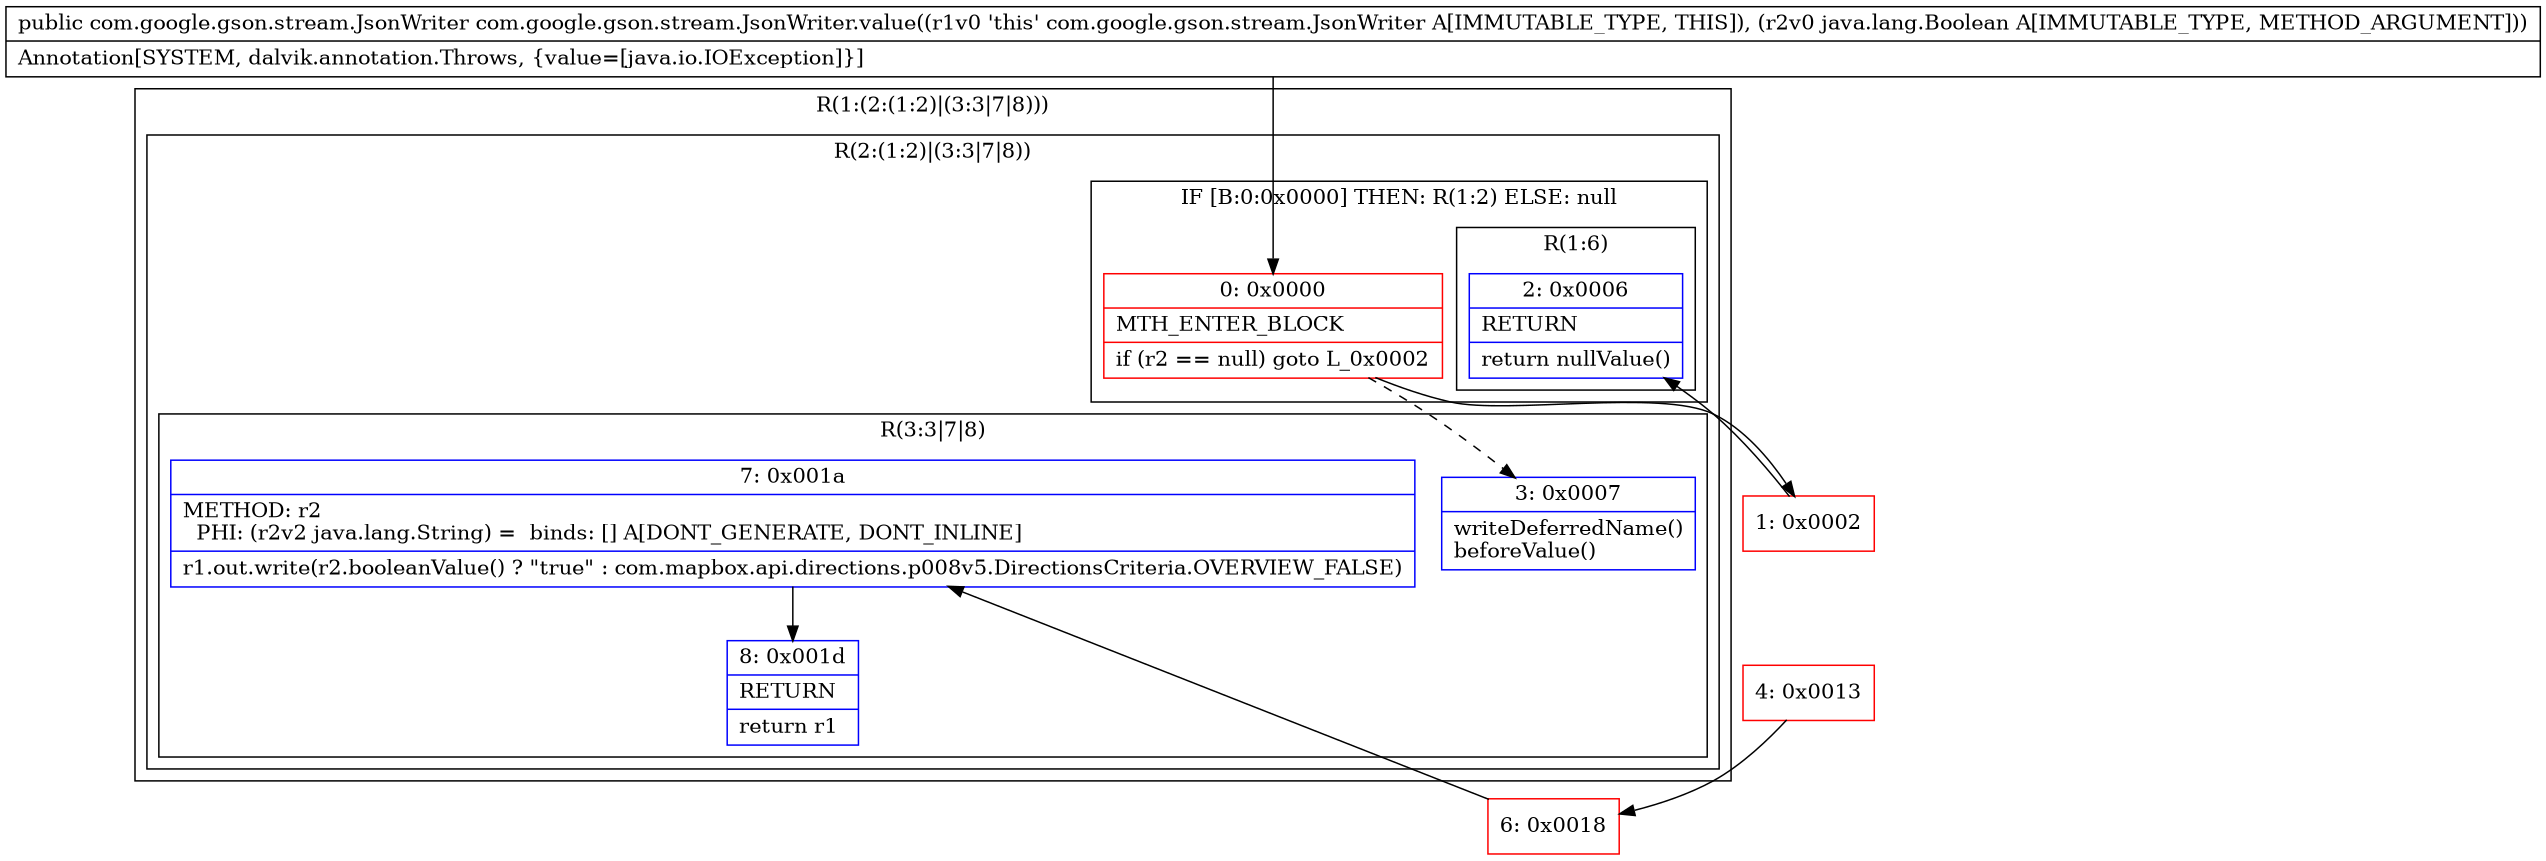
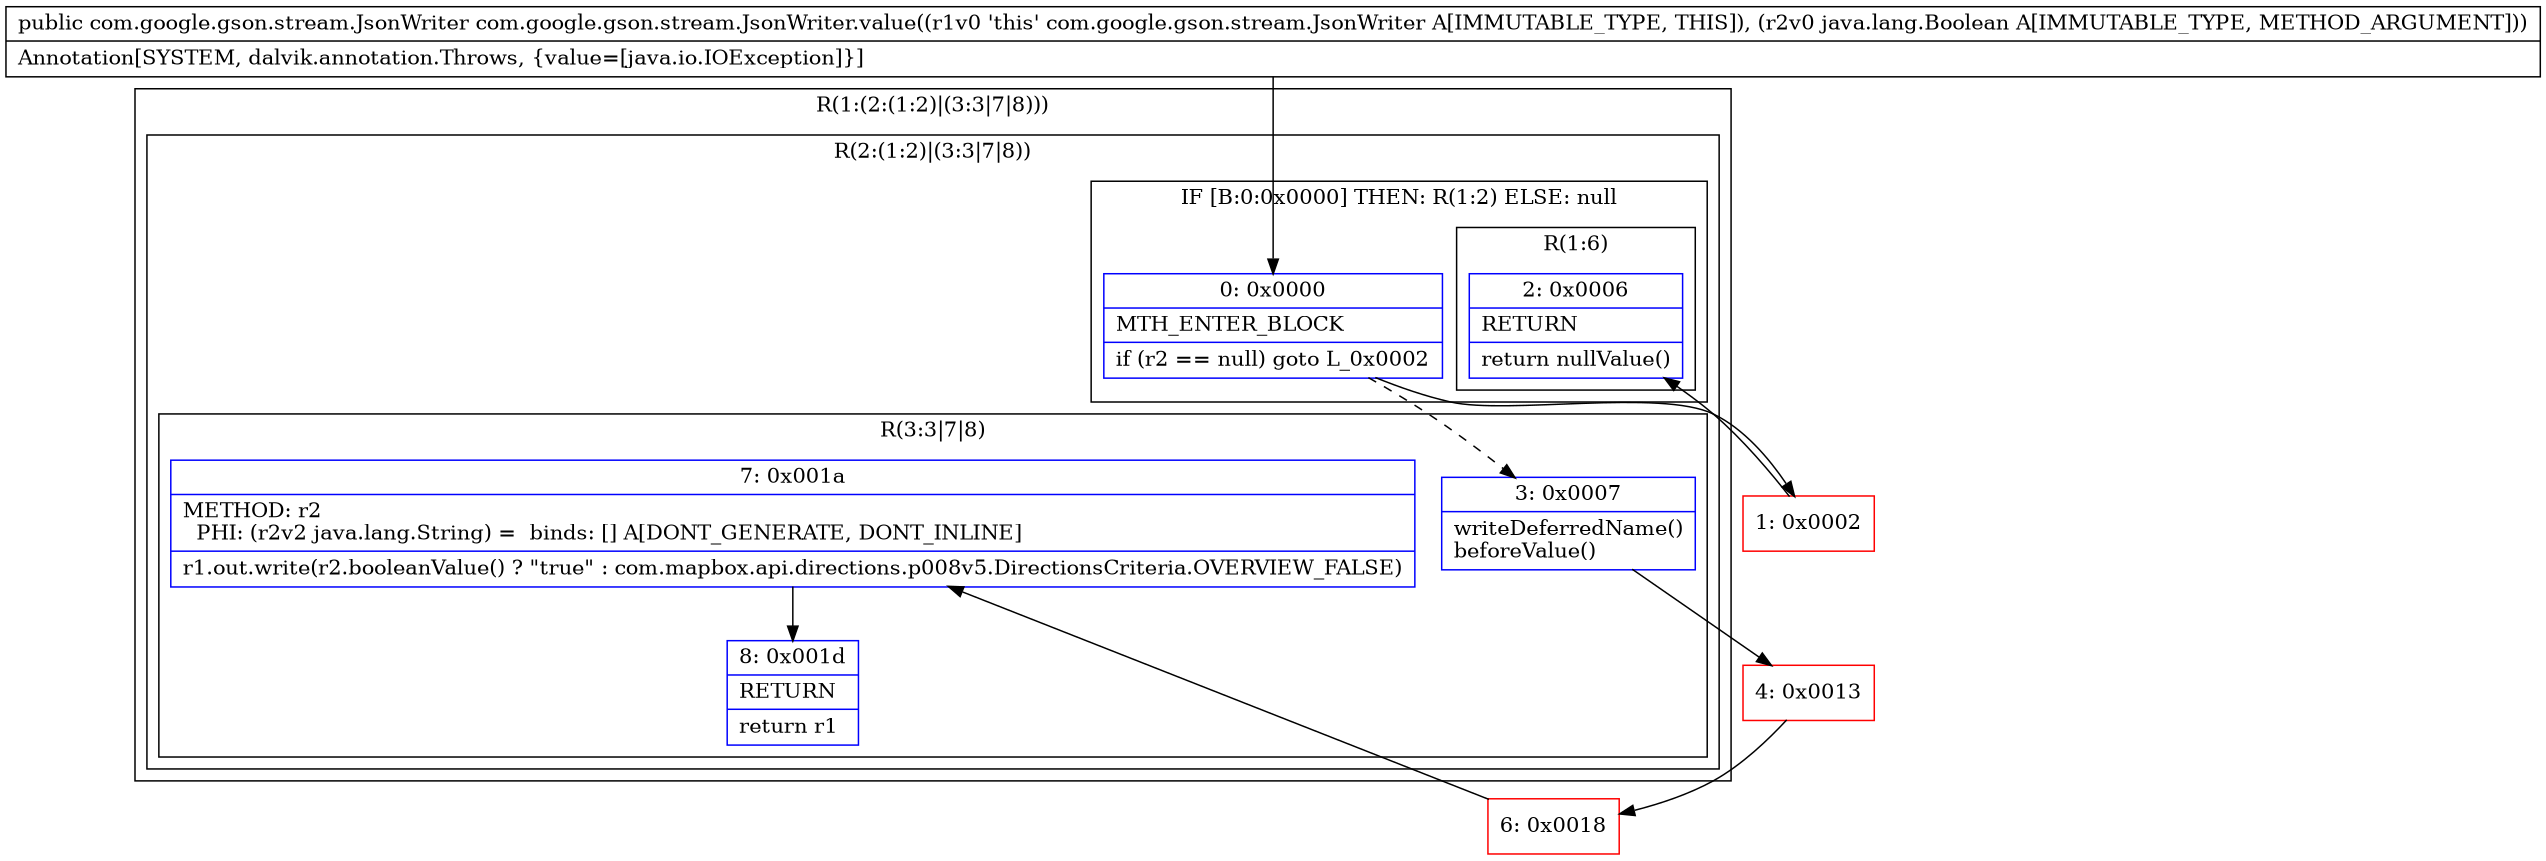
node "0: 0x0000": color red -> blue
edge "3: 0x0007" -> "4: 0x0013": added
